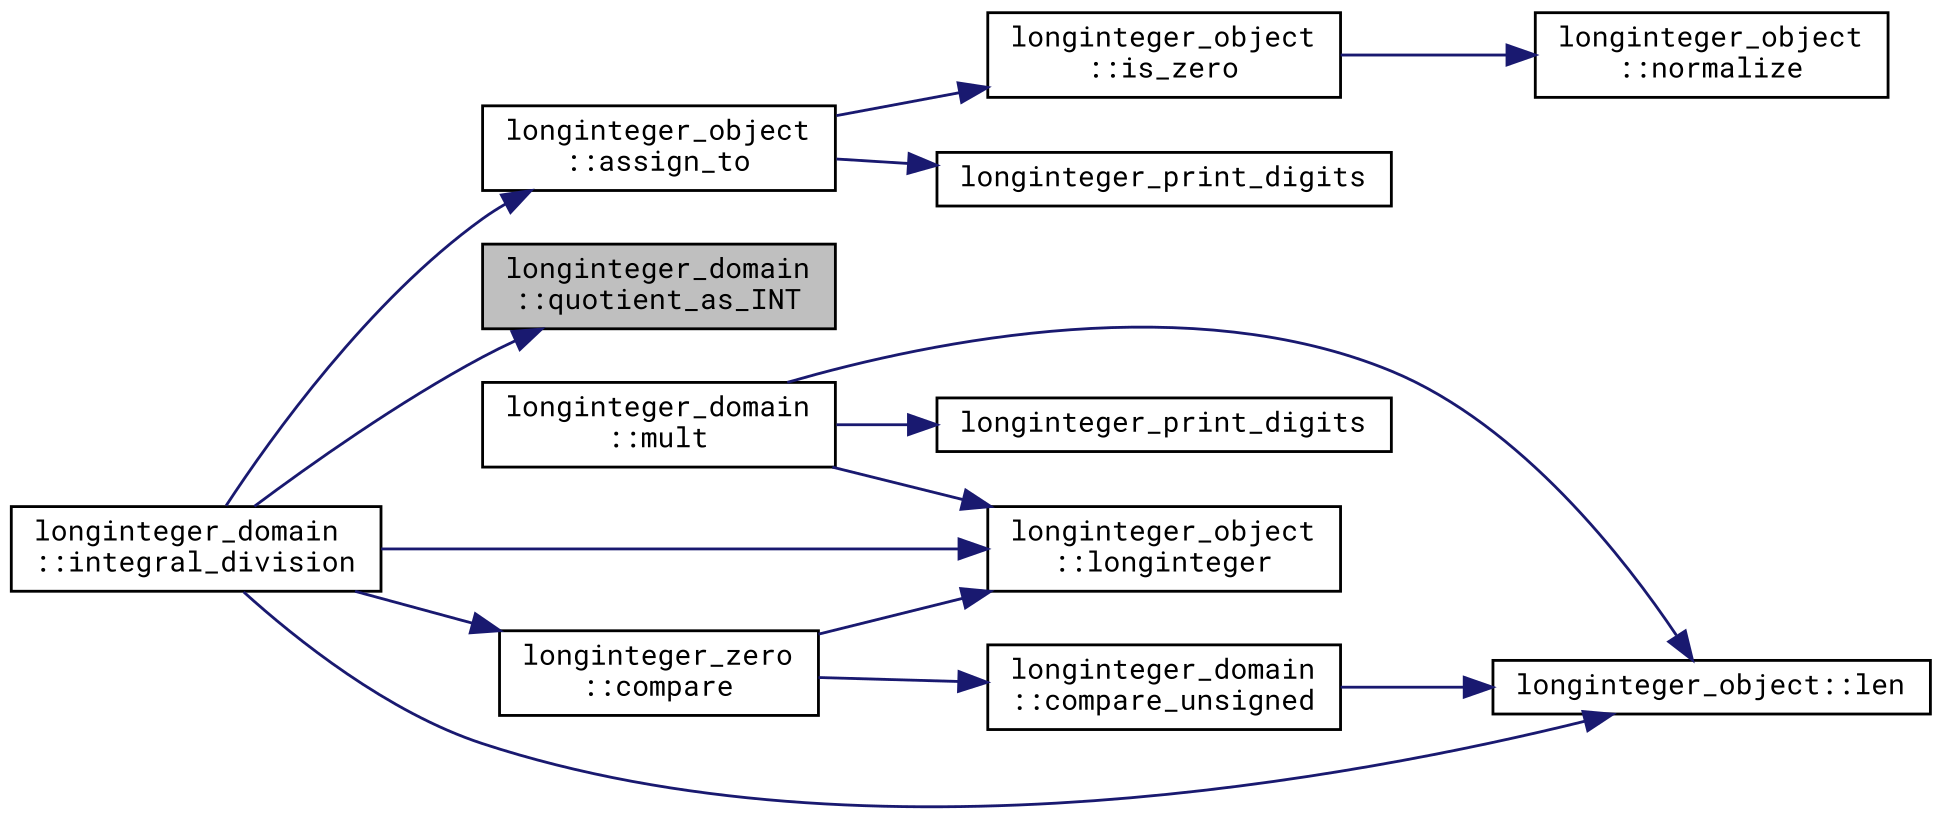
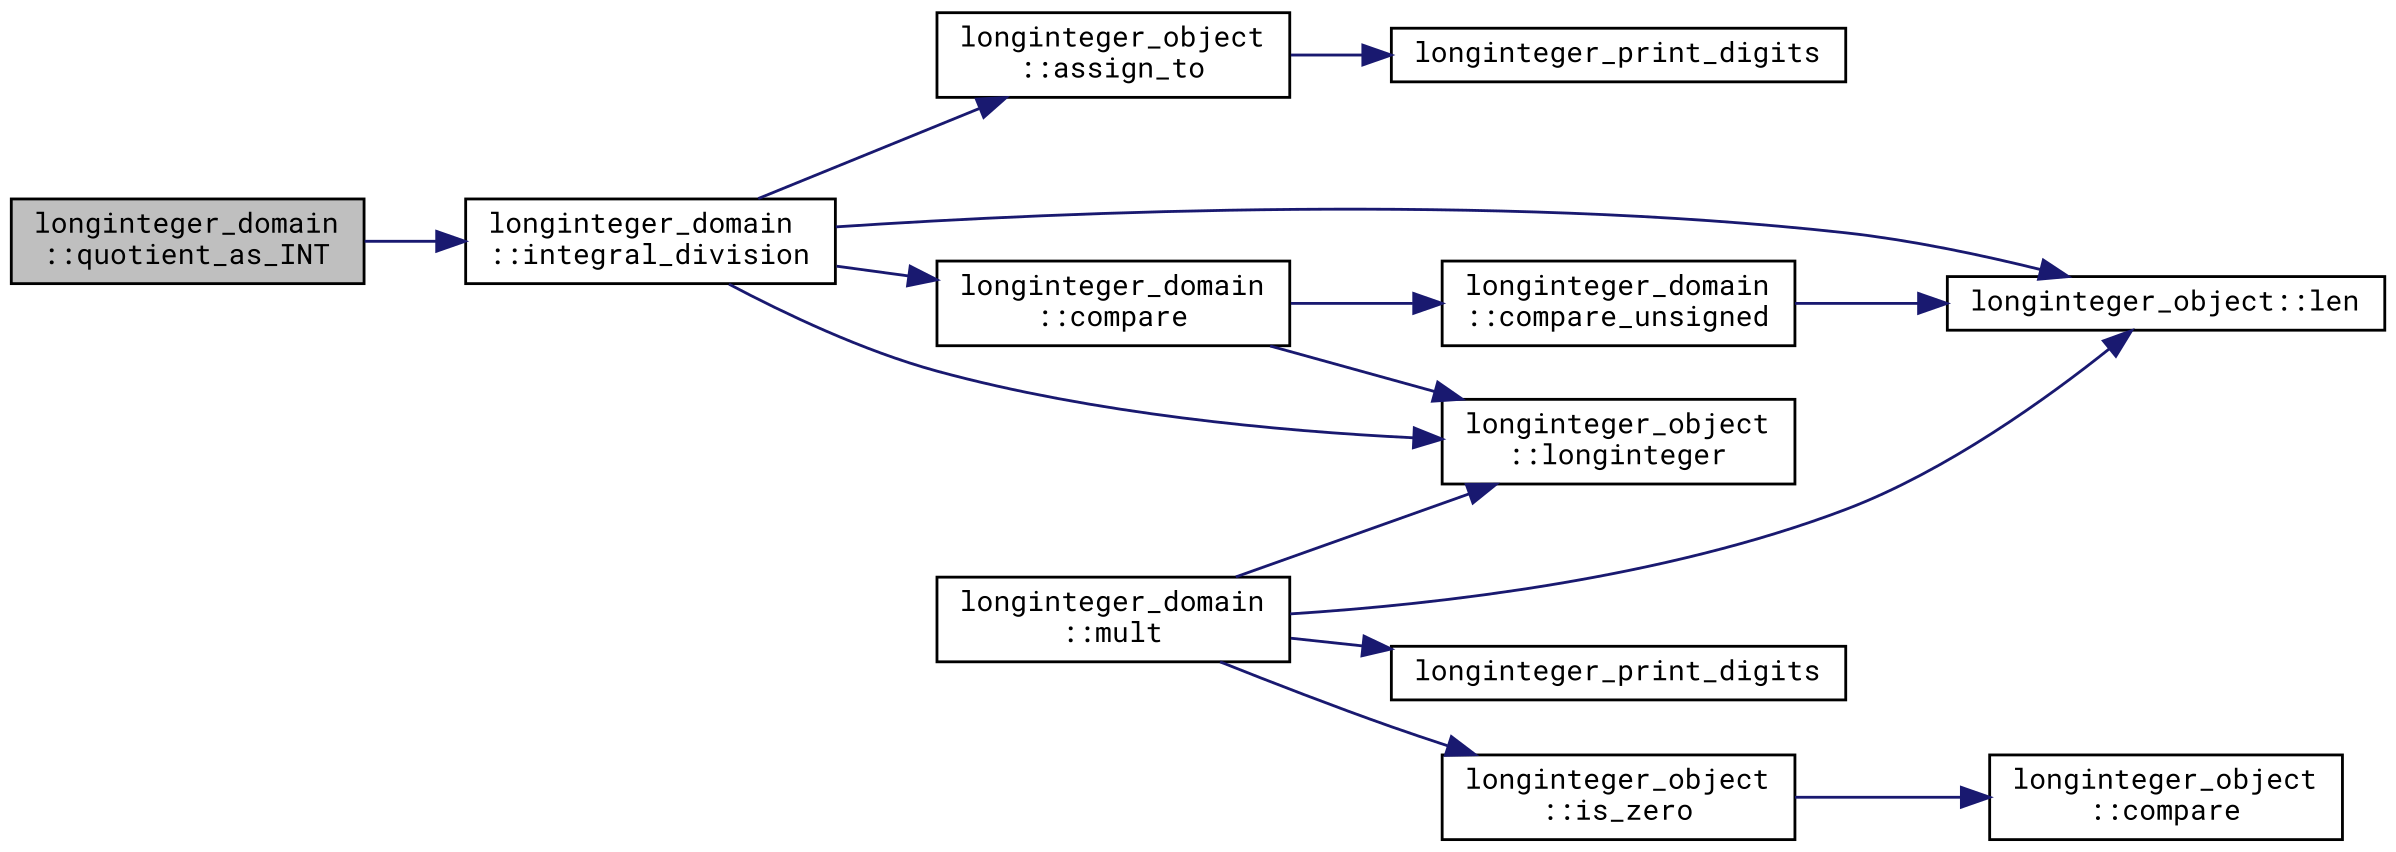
node "longinteger_object ::normalize": label "longinteger_object ::normalize" -> "longinteger_object ::compare"
edge "longinteger_object ::assign_to" -> "longinteger_object ::is_zero": now "longinteger_domain ::mult" -> "longinteger_object ::is_zero"
edge "longinteger_domain ::integral_division" -> "longinteger_domain ::quotient_as_INT": reversed
node "longinteger_zero ::compare": label "longinteger_zero ::compare" -> "longinteger_domain ::compare"
